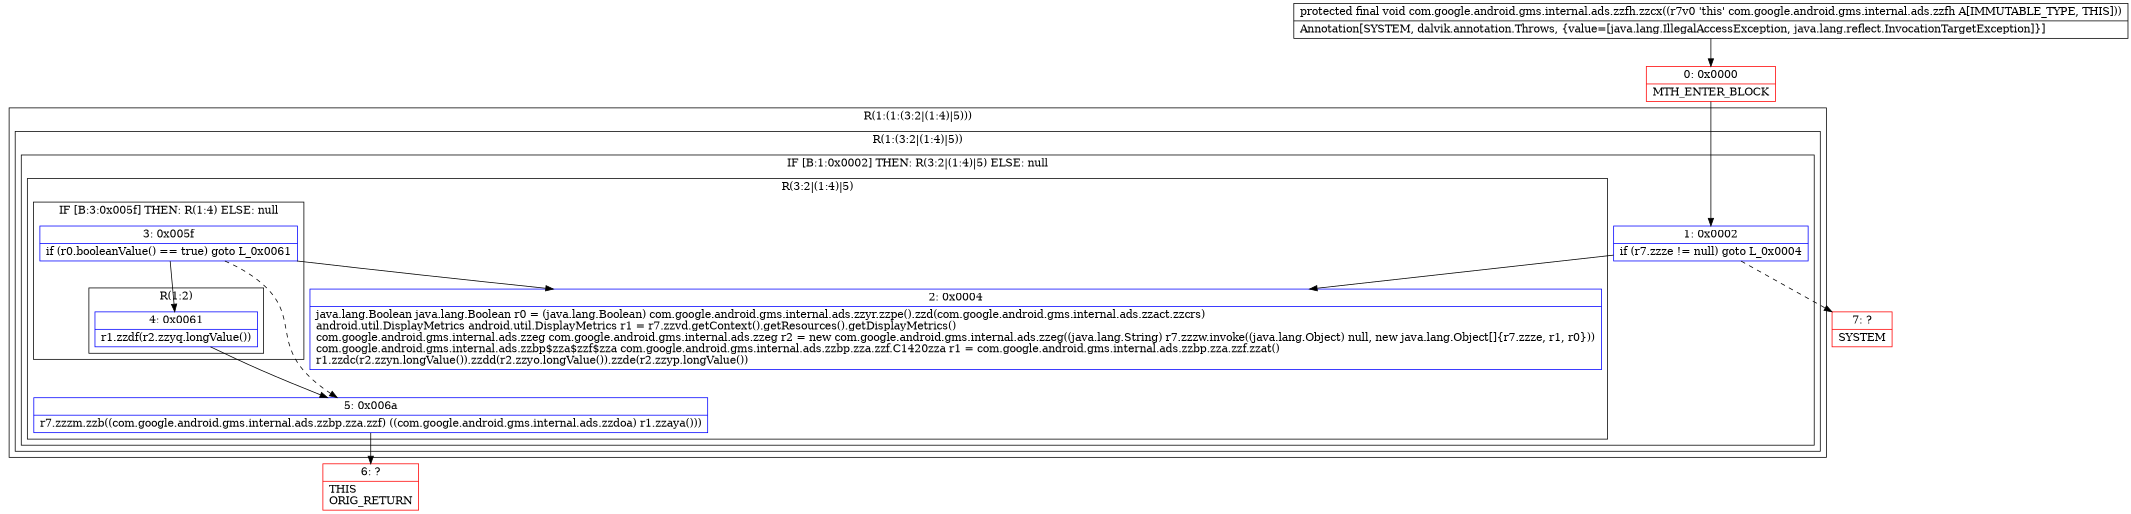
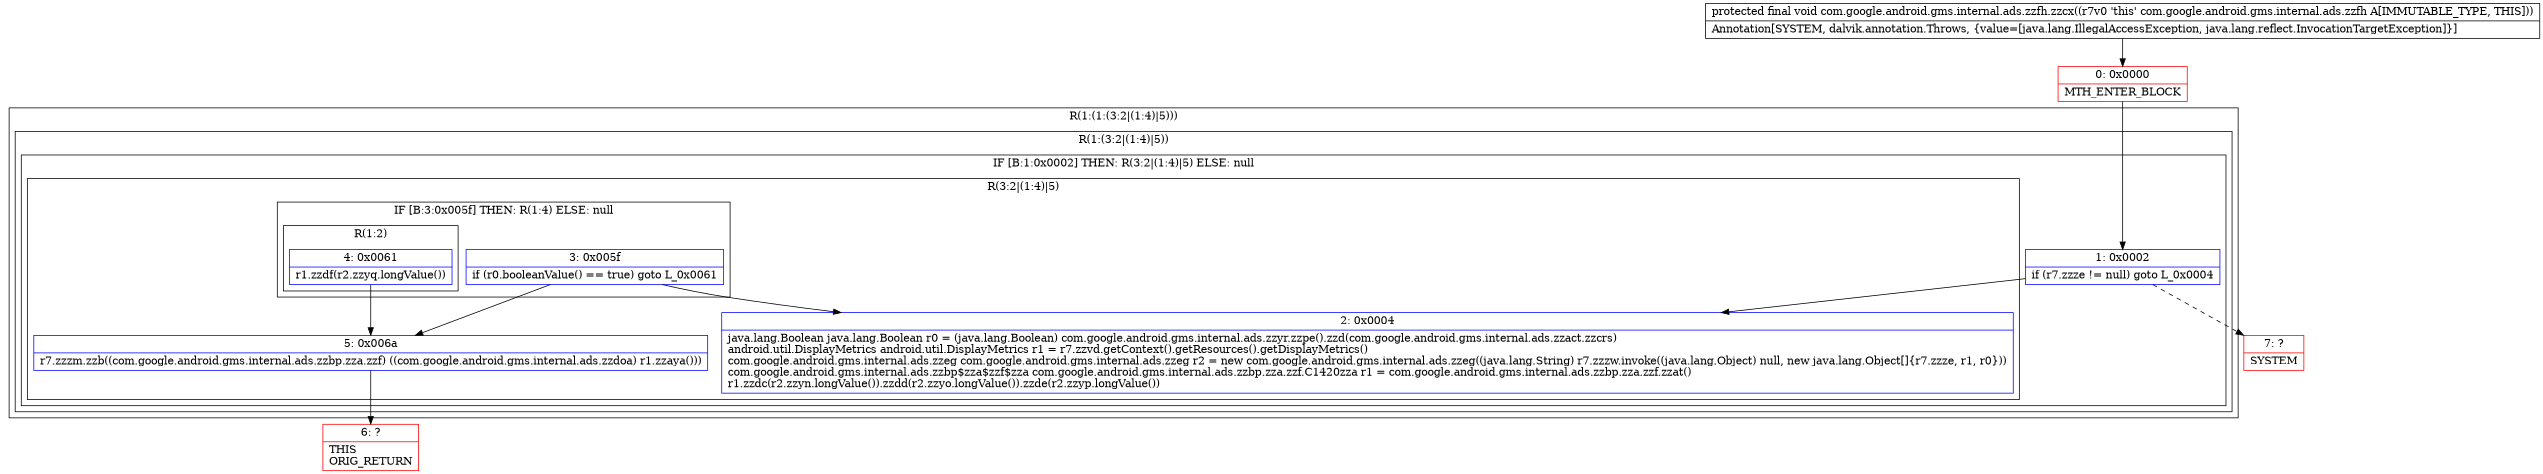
edge "3: 0x005f" -> "4: 0x0061": removed
edge "3: 0x005f" -> "5: 0x006a": style dashed -> solid
